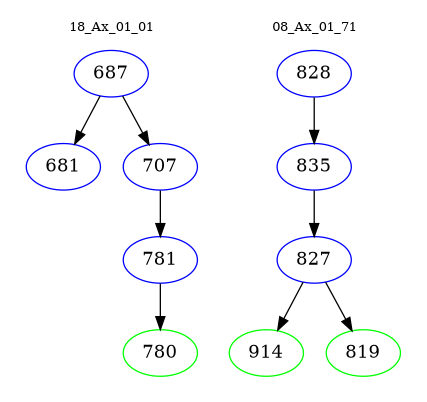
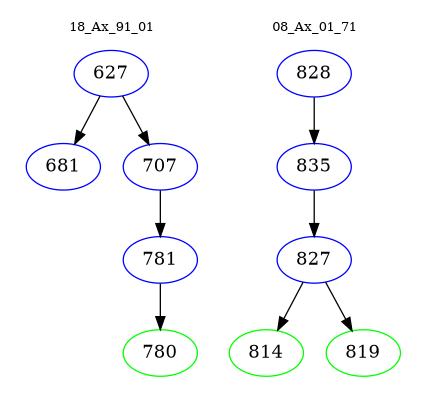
cluster "18_Ax_01_01": label "18_Ax_01_01" -> "18_Ax_91_01"
node "687": label "687" -> "627"
node "914": label "914" -> "814"
